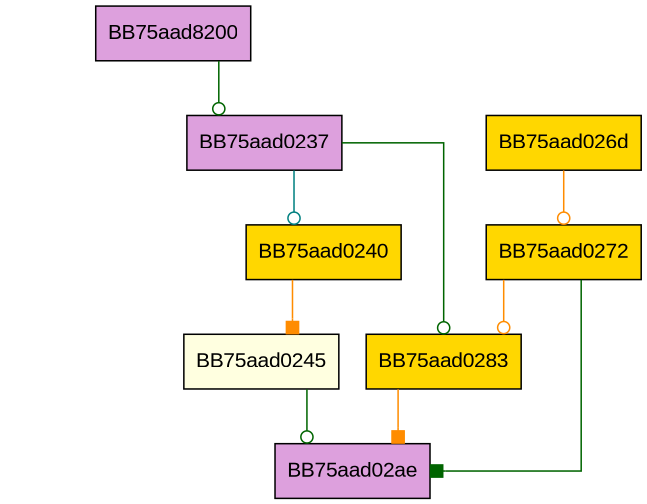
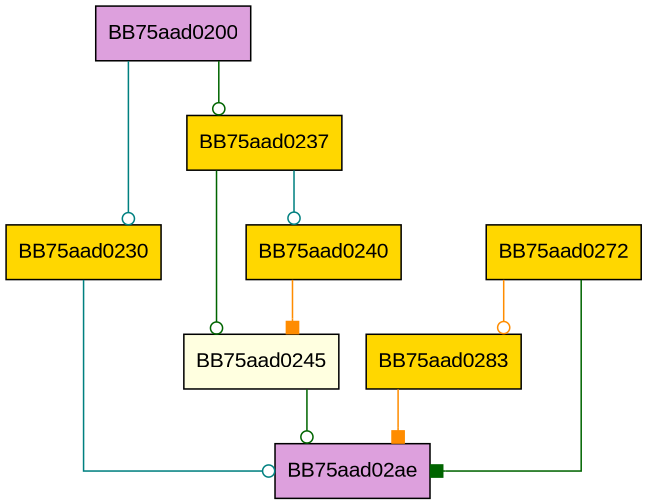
node "BB75aad8200": label "BB75aad8200" -> "BB75aad0200"
node "BB75aad0237": fillcolor plum -> gold
node "BB75aad026d": removed
edge "BB75aad0237" -> "BB75aad0283": now "BB75aad0237" -> "BB75aad0245"
node "BB75aad0230": added
